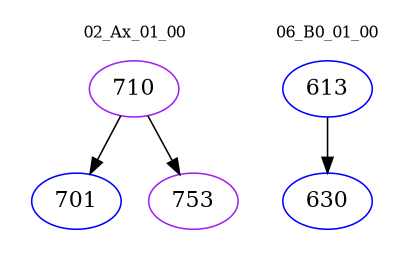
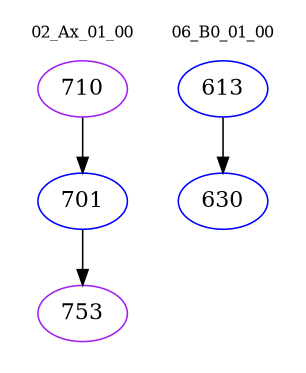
edge "710" -> "753": now "701" -> "753"
